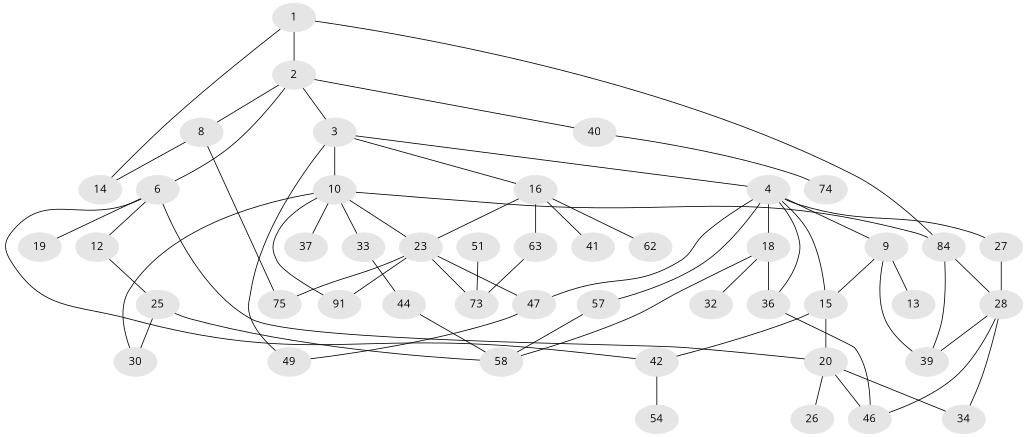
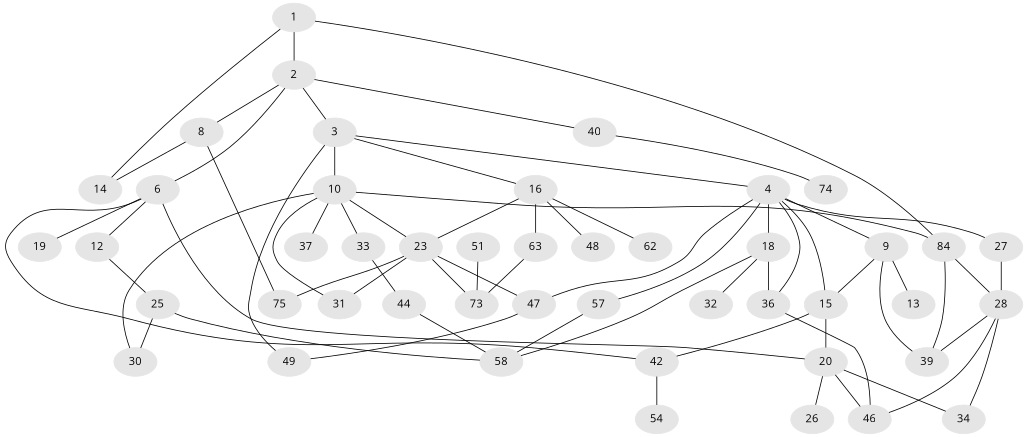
node "41": label "41" -> "48"
node "91": label "91" -> "31"
